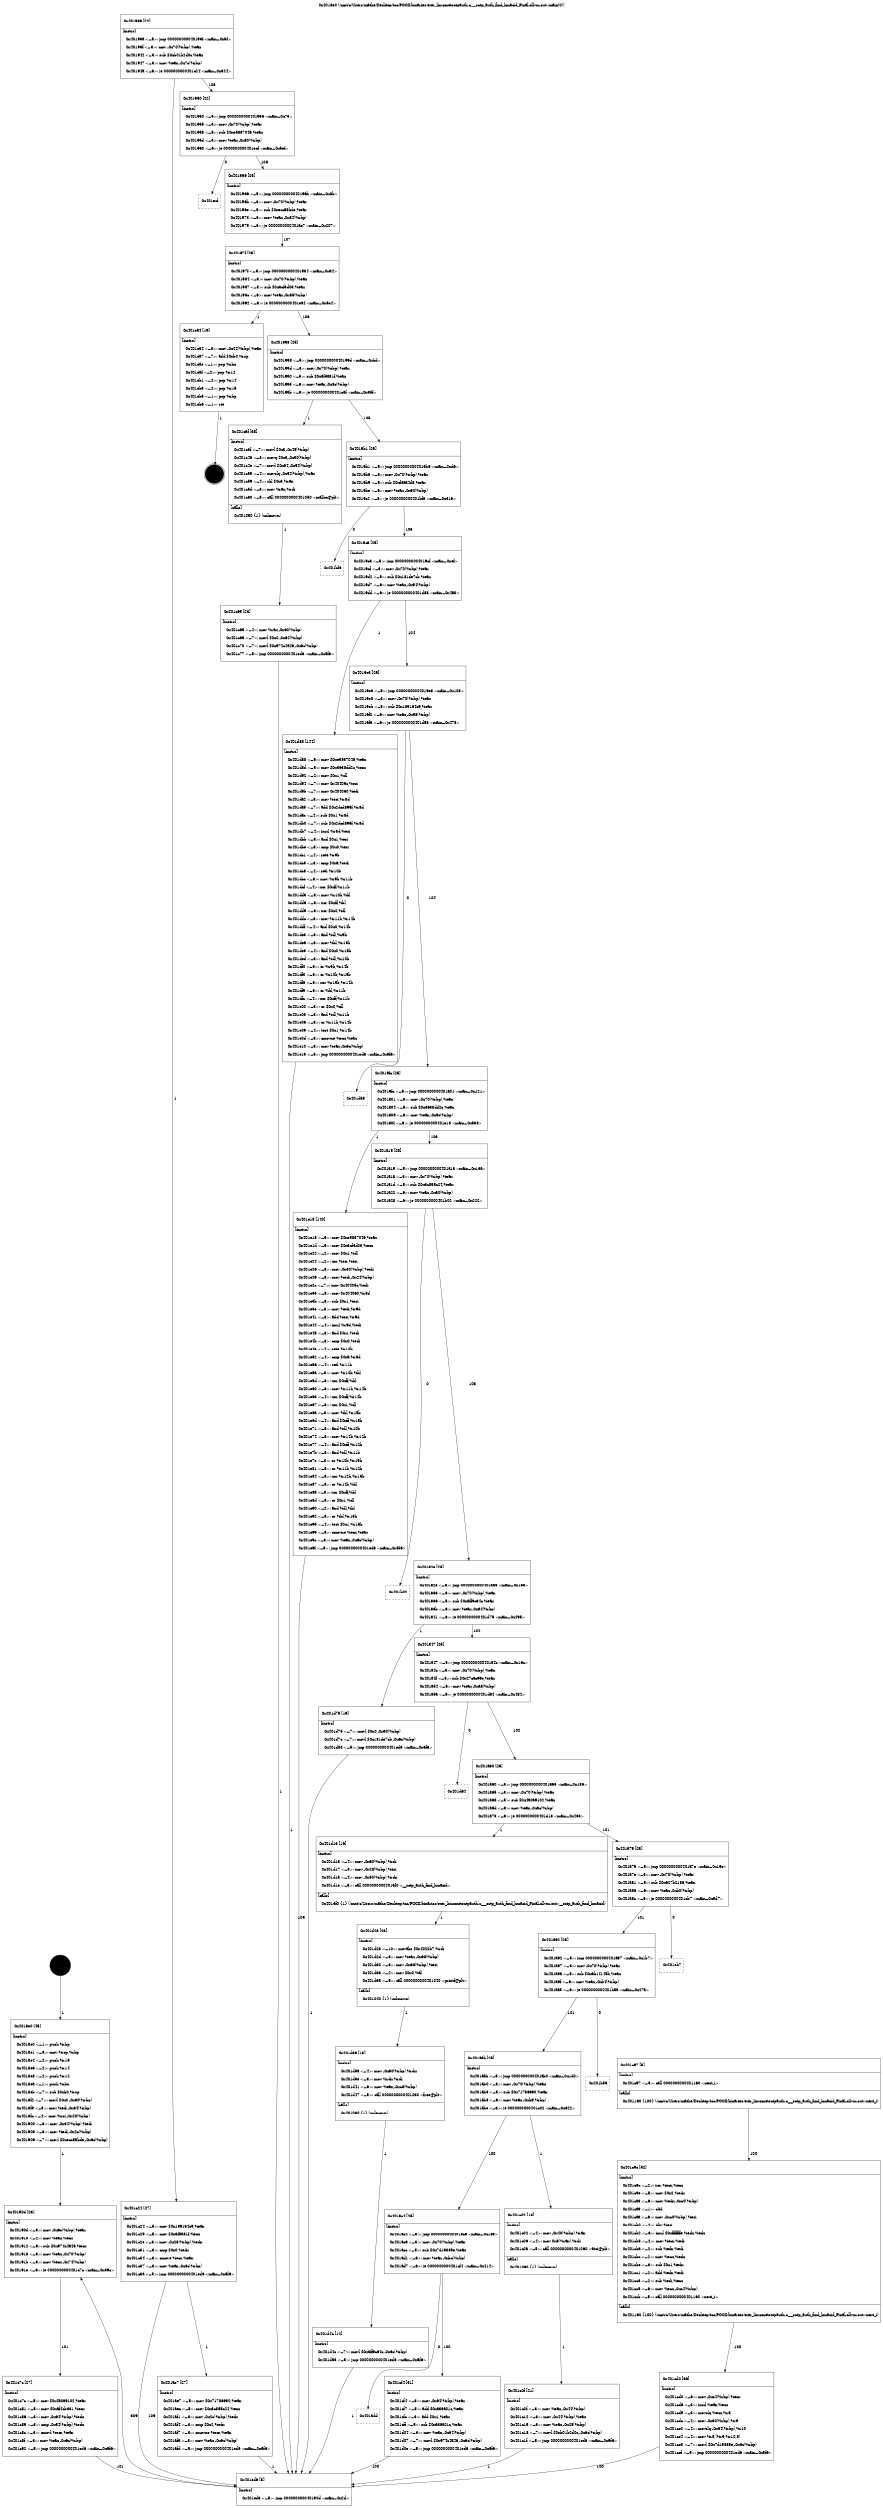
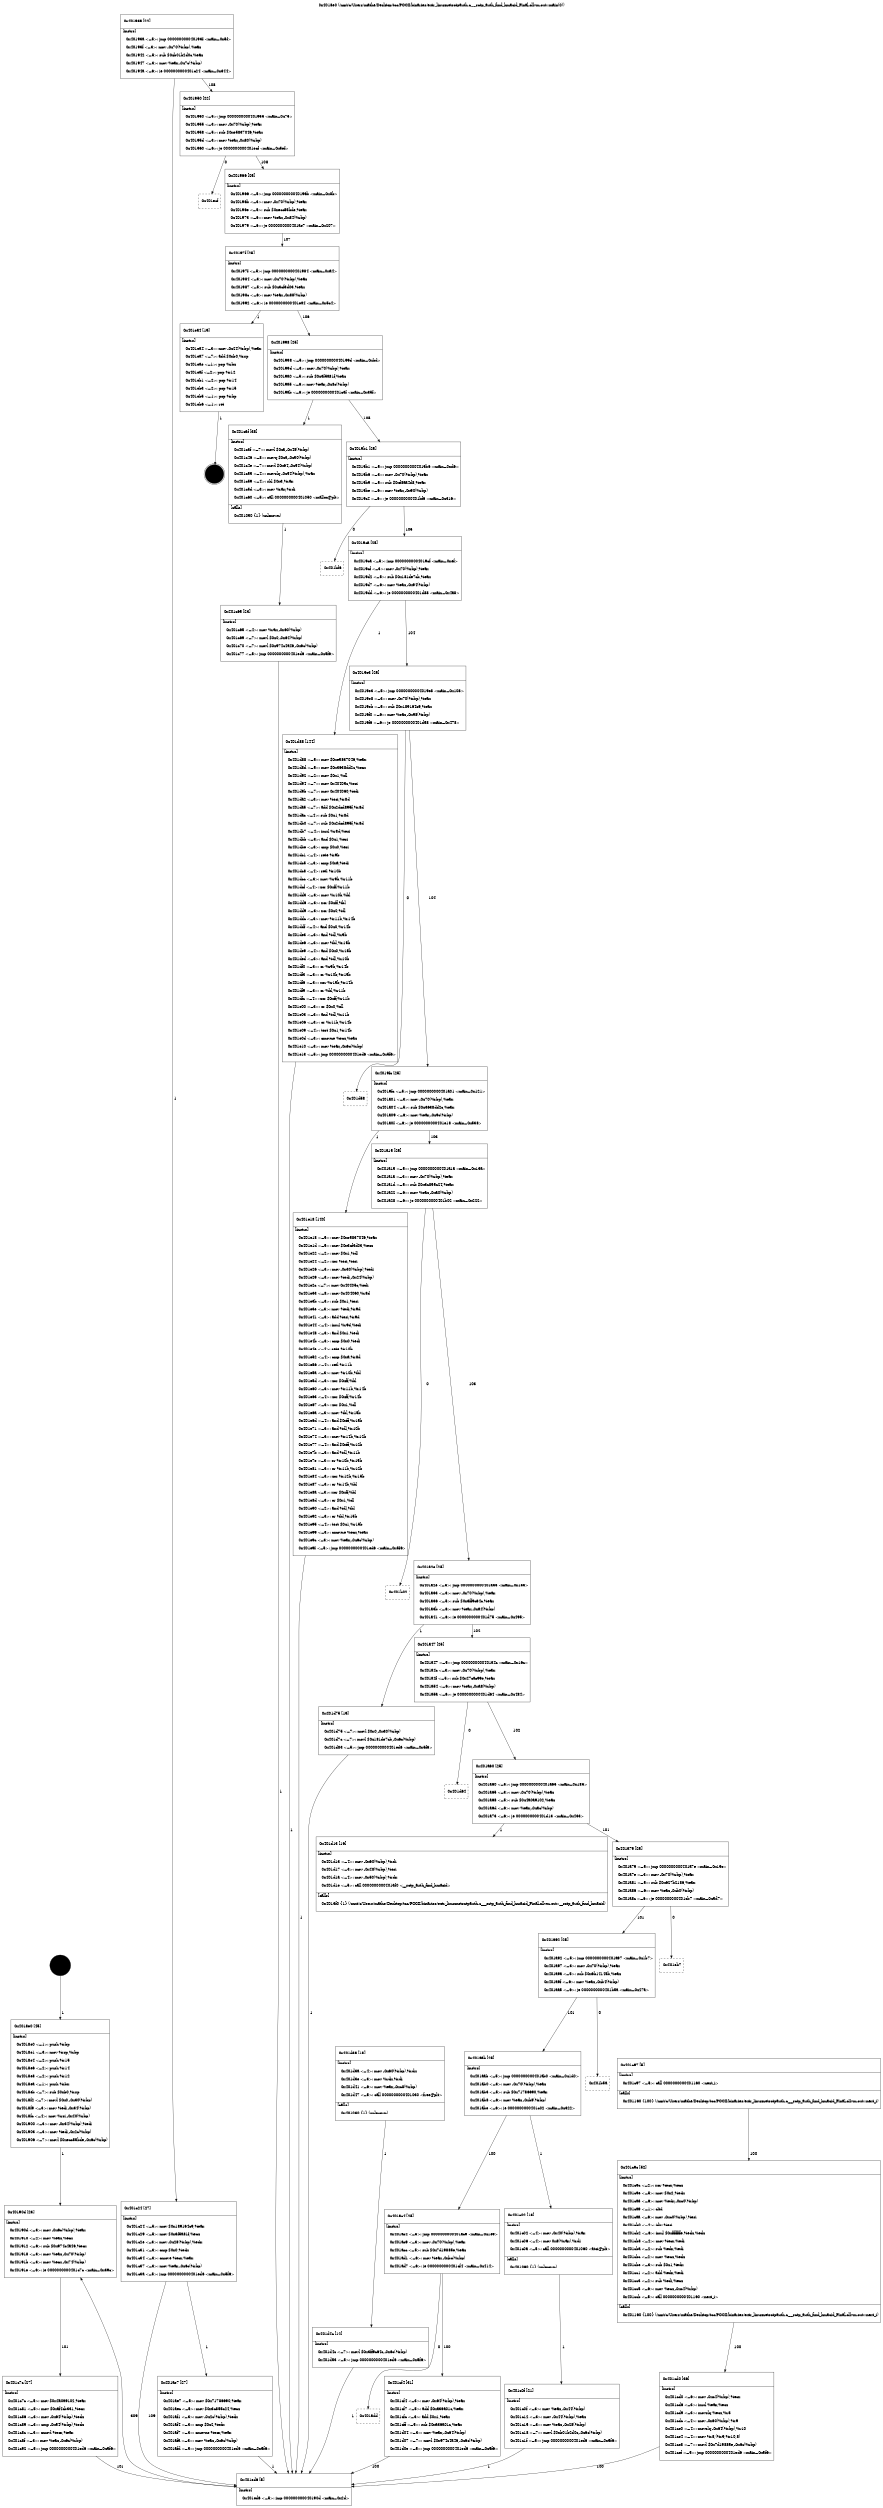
edge "0x401e18 [140]" -> "0x401ed6 [5]": label " 103" -> " 1"
node "0x401d23 [23]": removed
